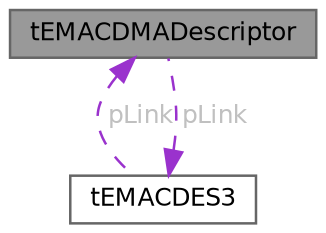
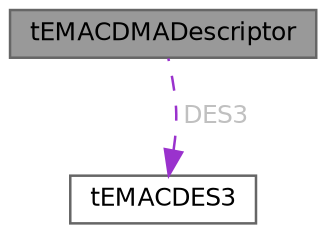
edge "tEMACDMADescriptor" -> "tEMACDES3": label " pLink" -> " DES3"
edge "tEMACDES3" -> "tEMACDMADescriptor": removed, label "pLink"
